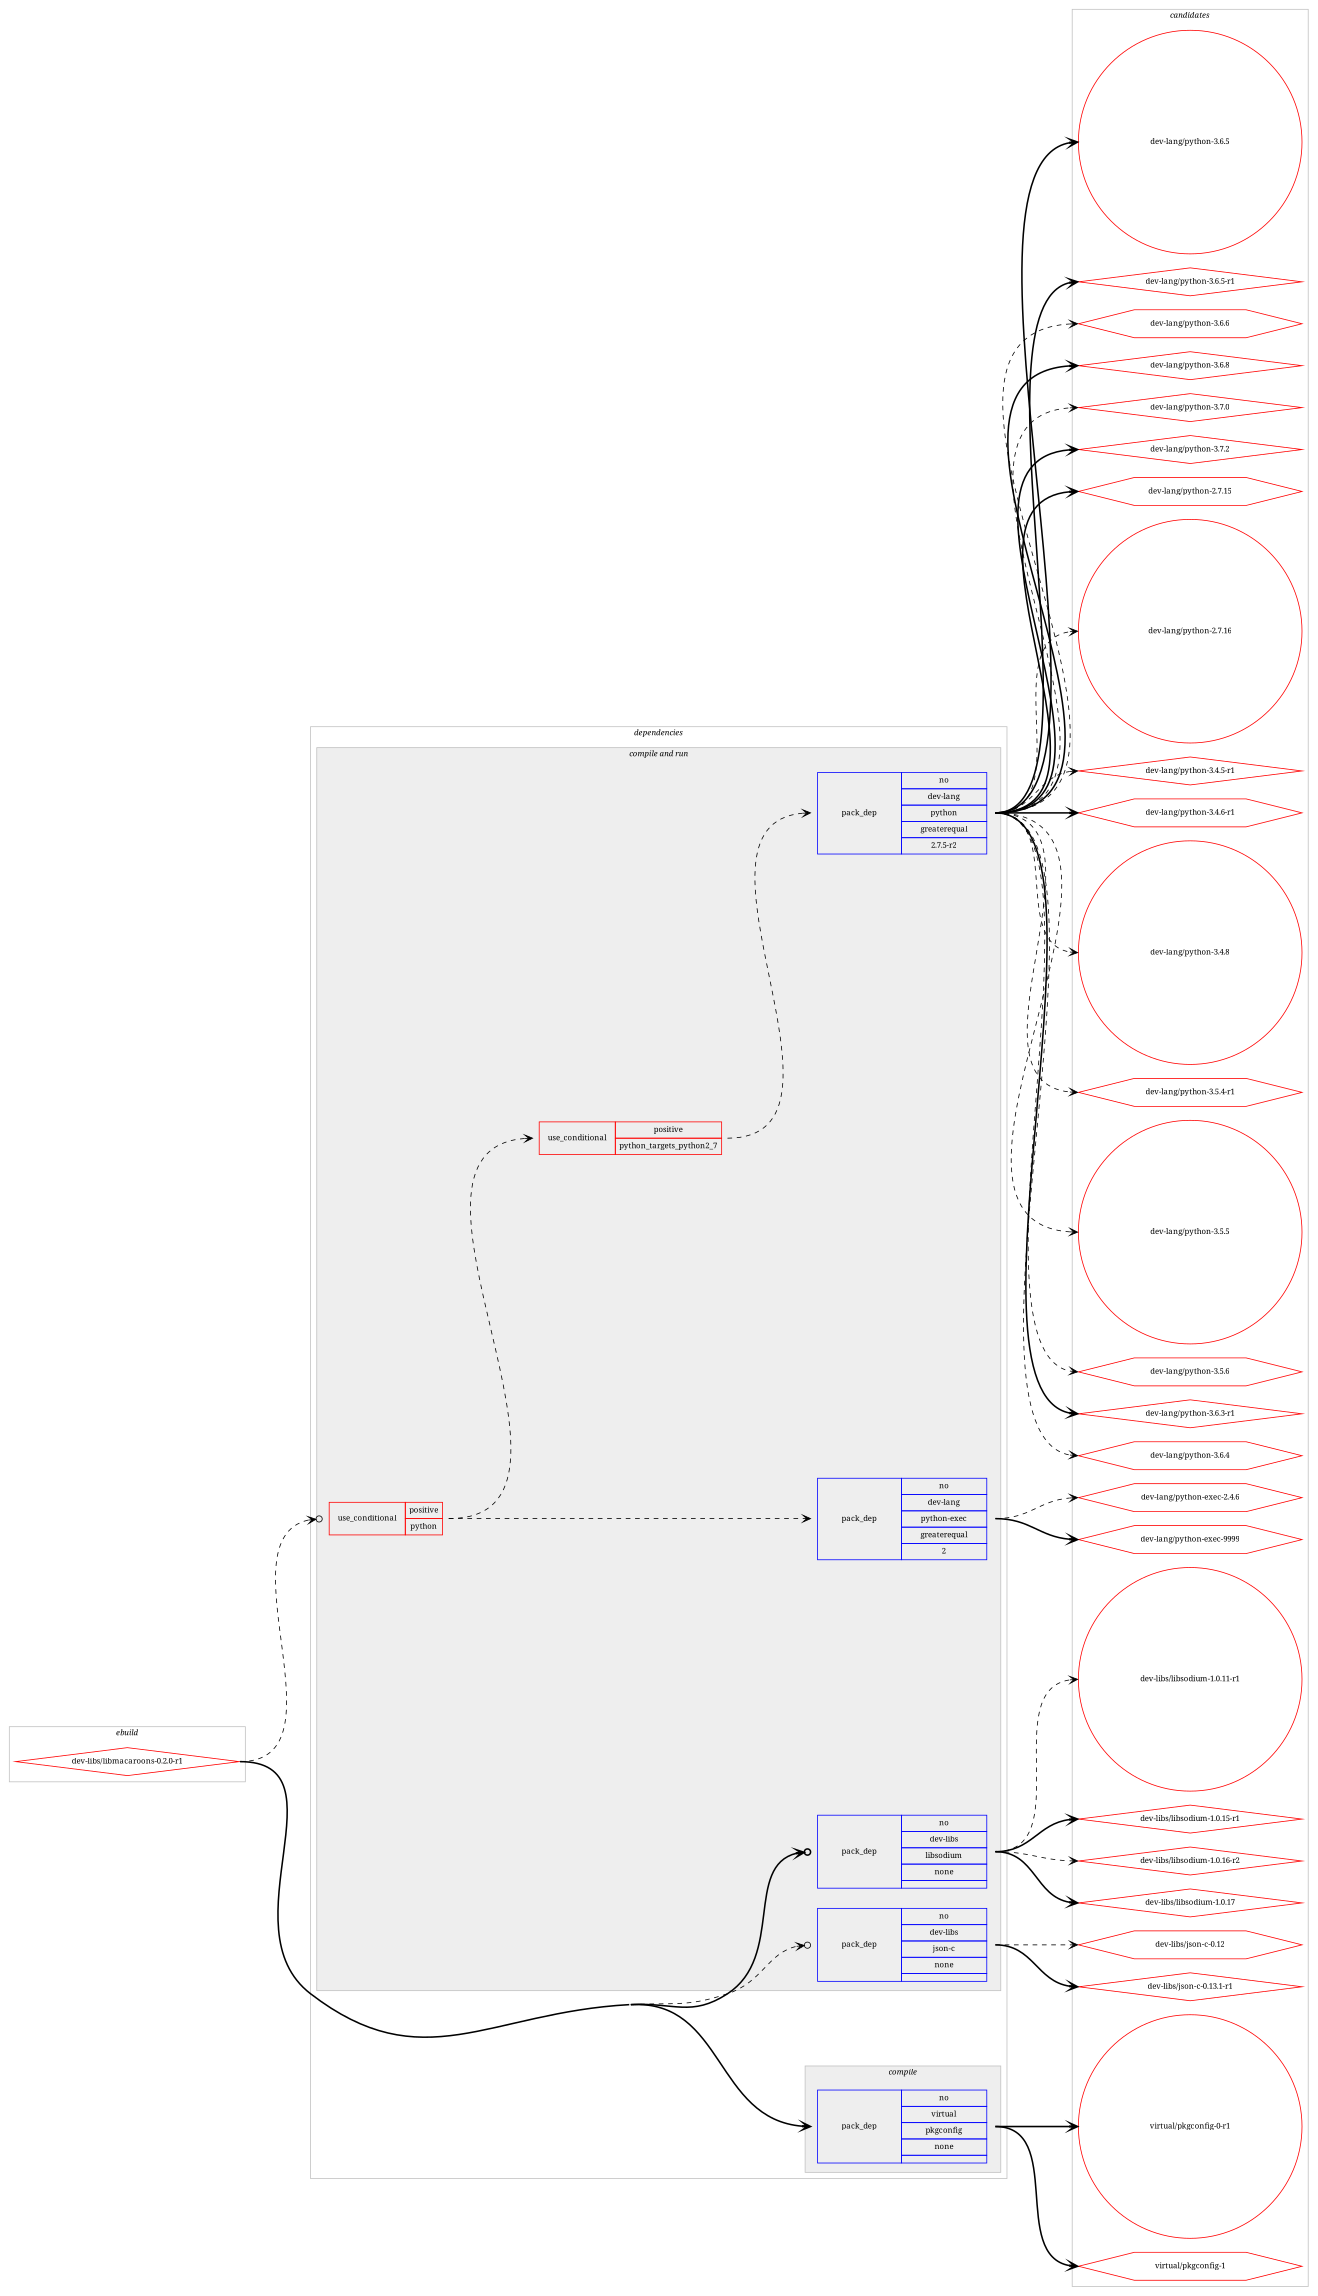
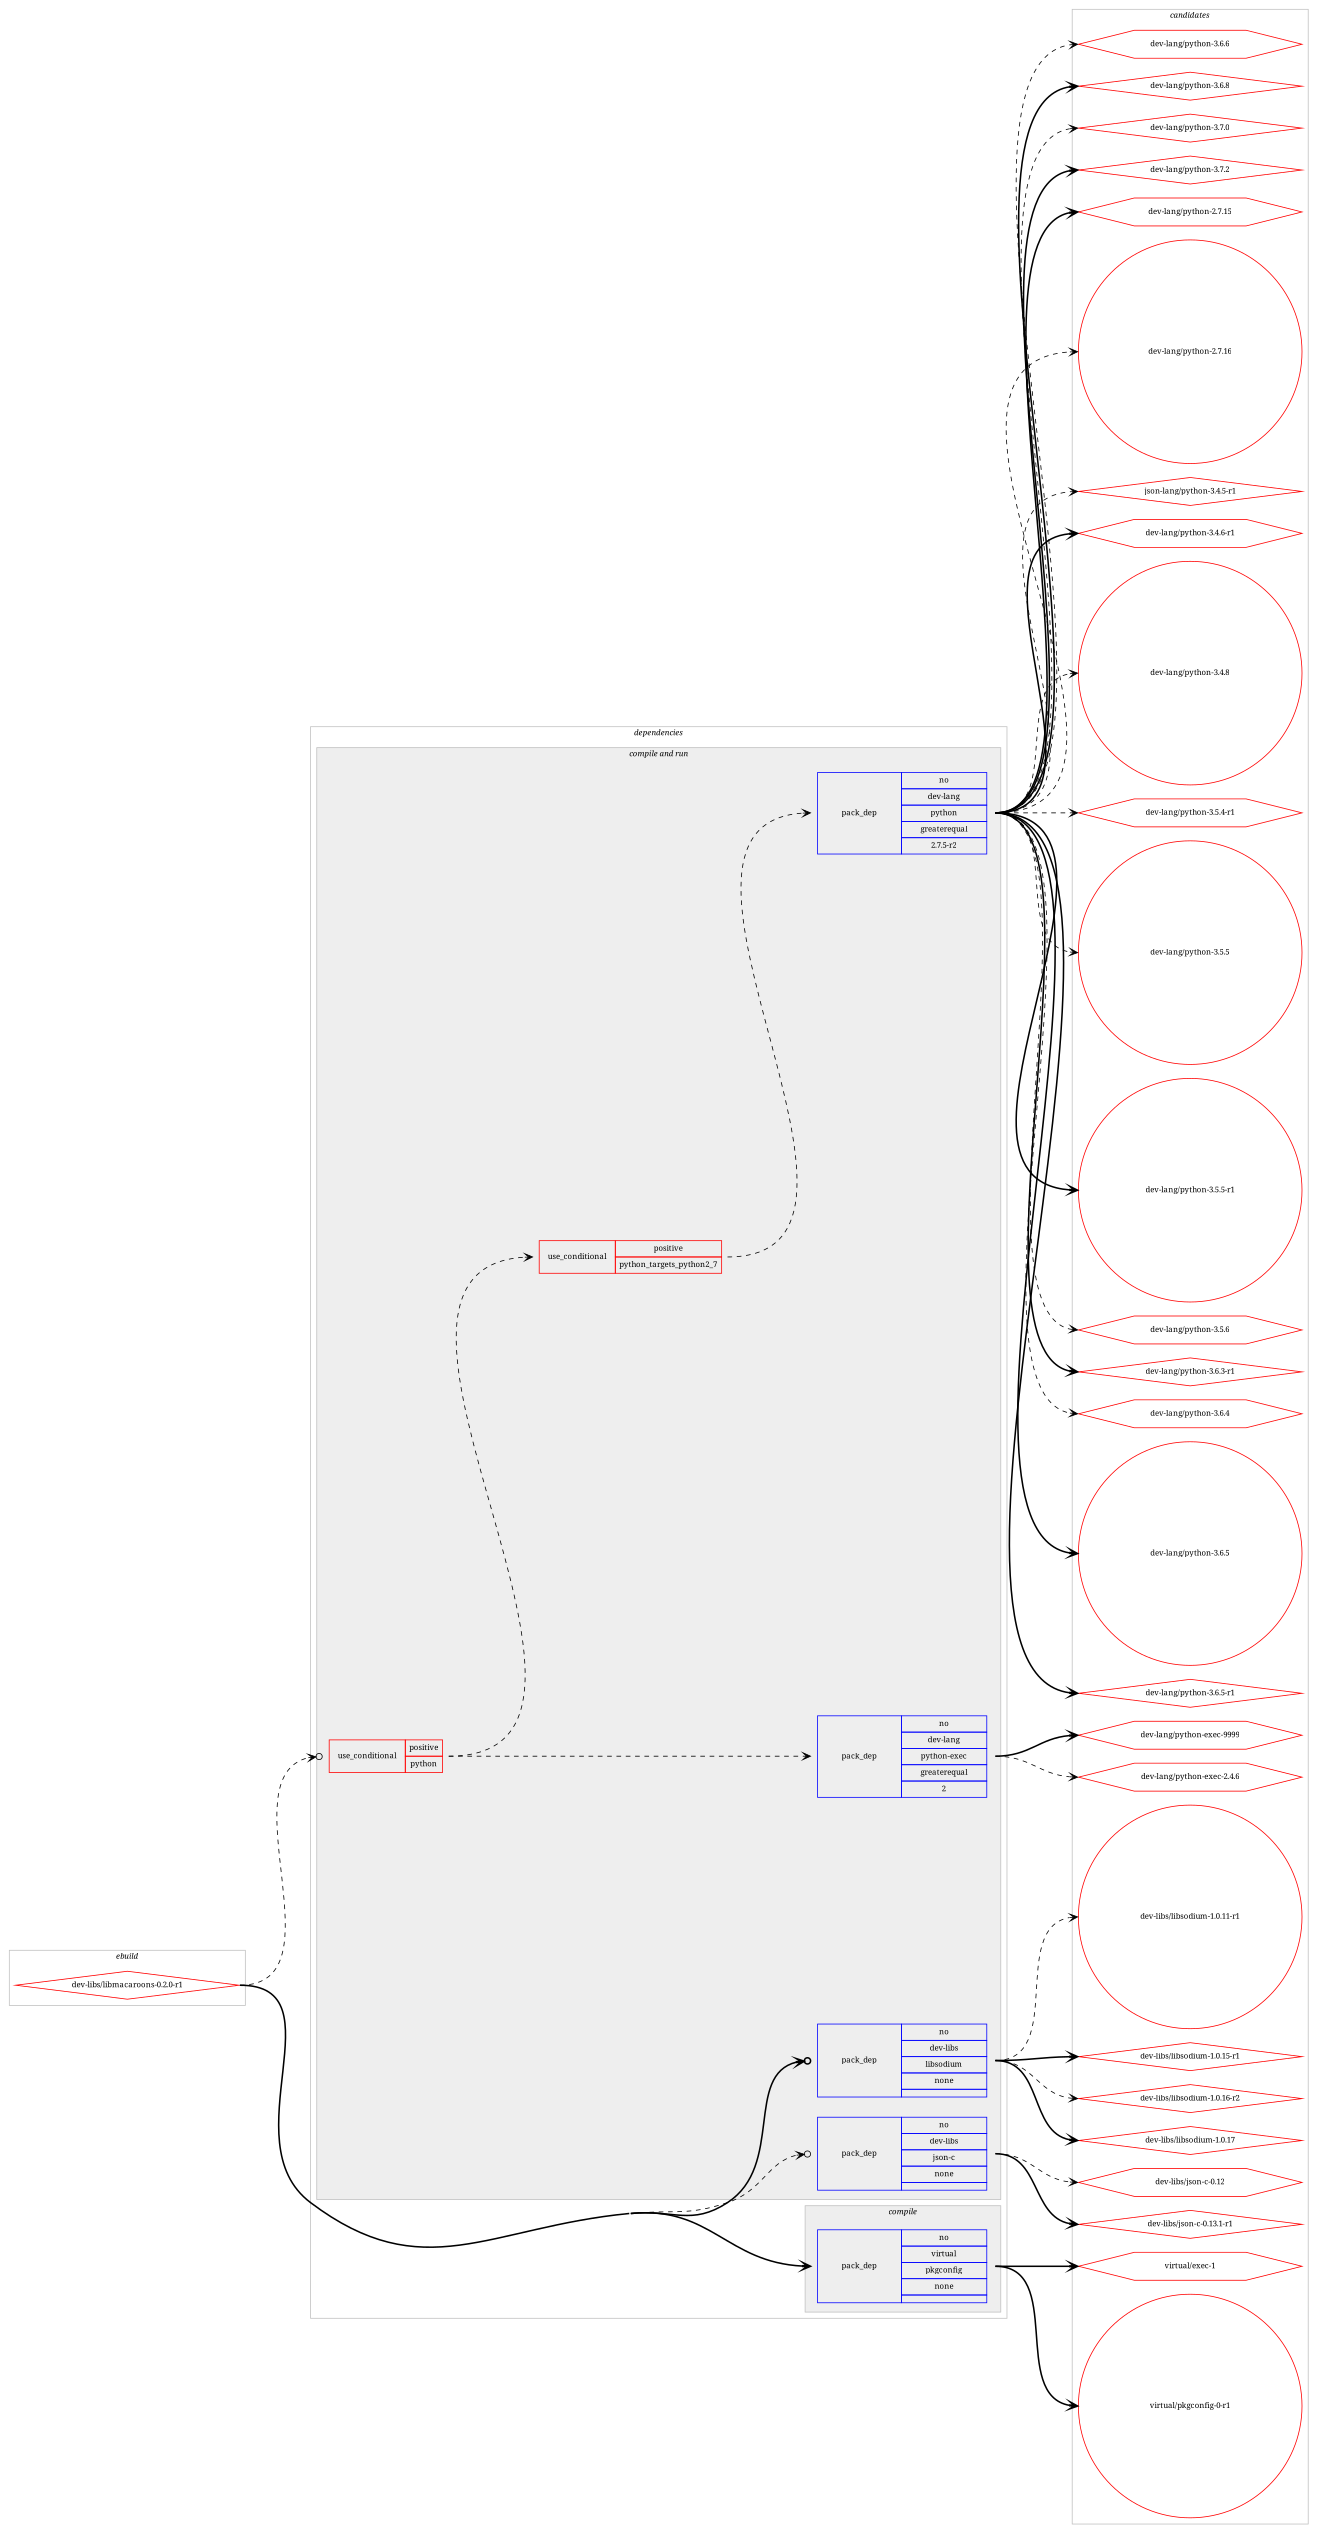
node "dev-lang/python-3.4.5-r1": label "dev-lang/python-3.4.5-r1" -> "json-lang/python-3.4.5-r1"
node "dev-lang/python-3.5.5-r1": added
node "virtual/pkgconfig-1": label "virtual/pkgconfig-1" -> "virtual/exec-1"
